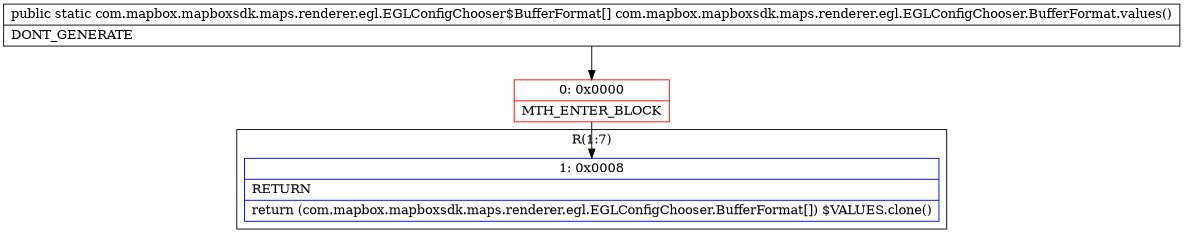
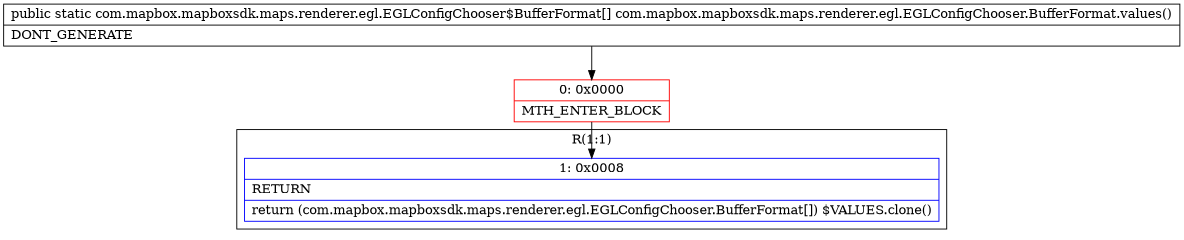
cluster "R(1:7)": label "R(1:7)" -> "R(1:1)"
